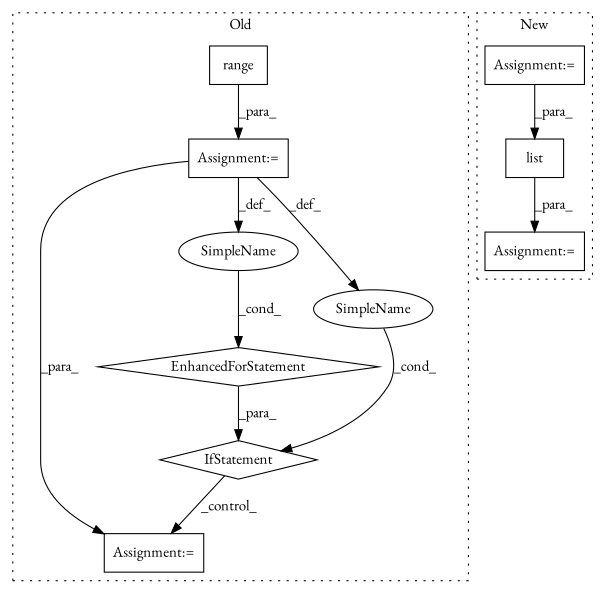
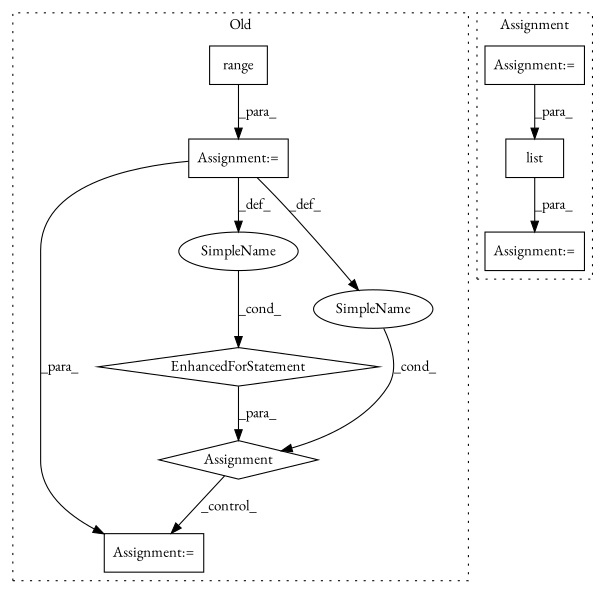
cluster "New": label "New" -> "Assignment"
node "IfStatement": label "IfStatement" -> "Assignment"
